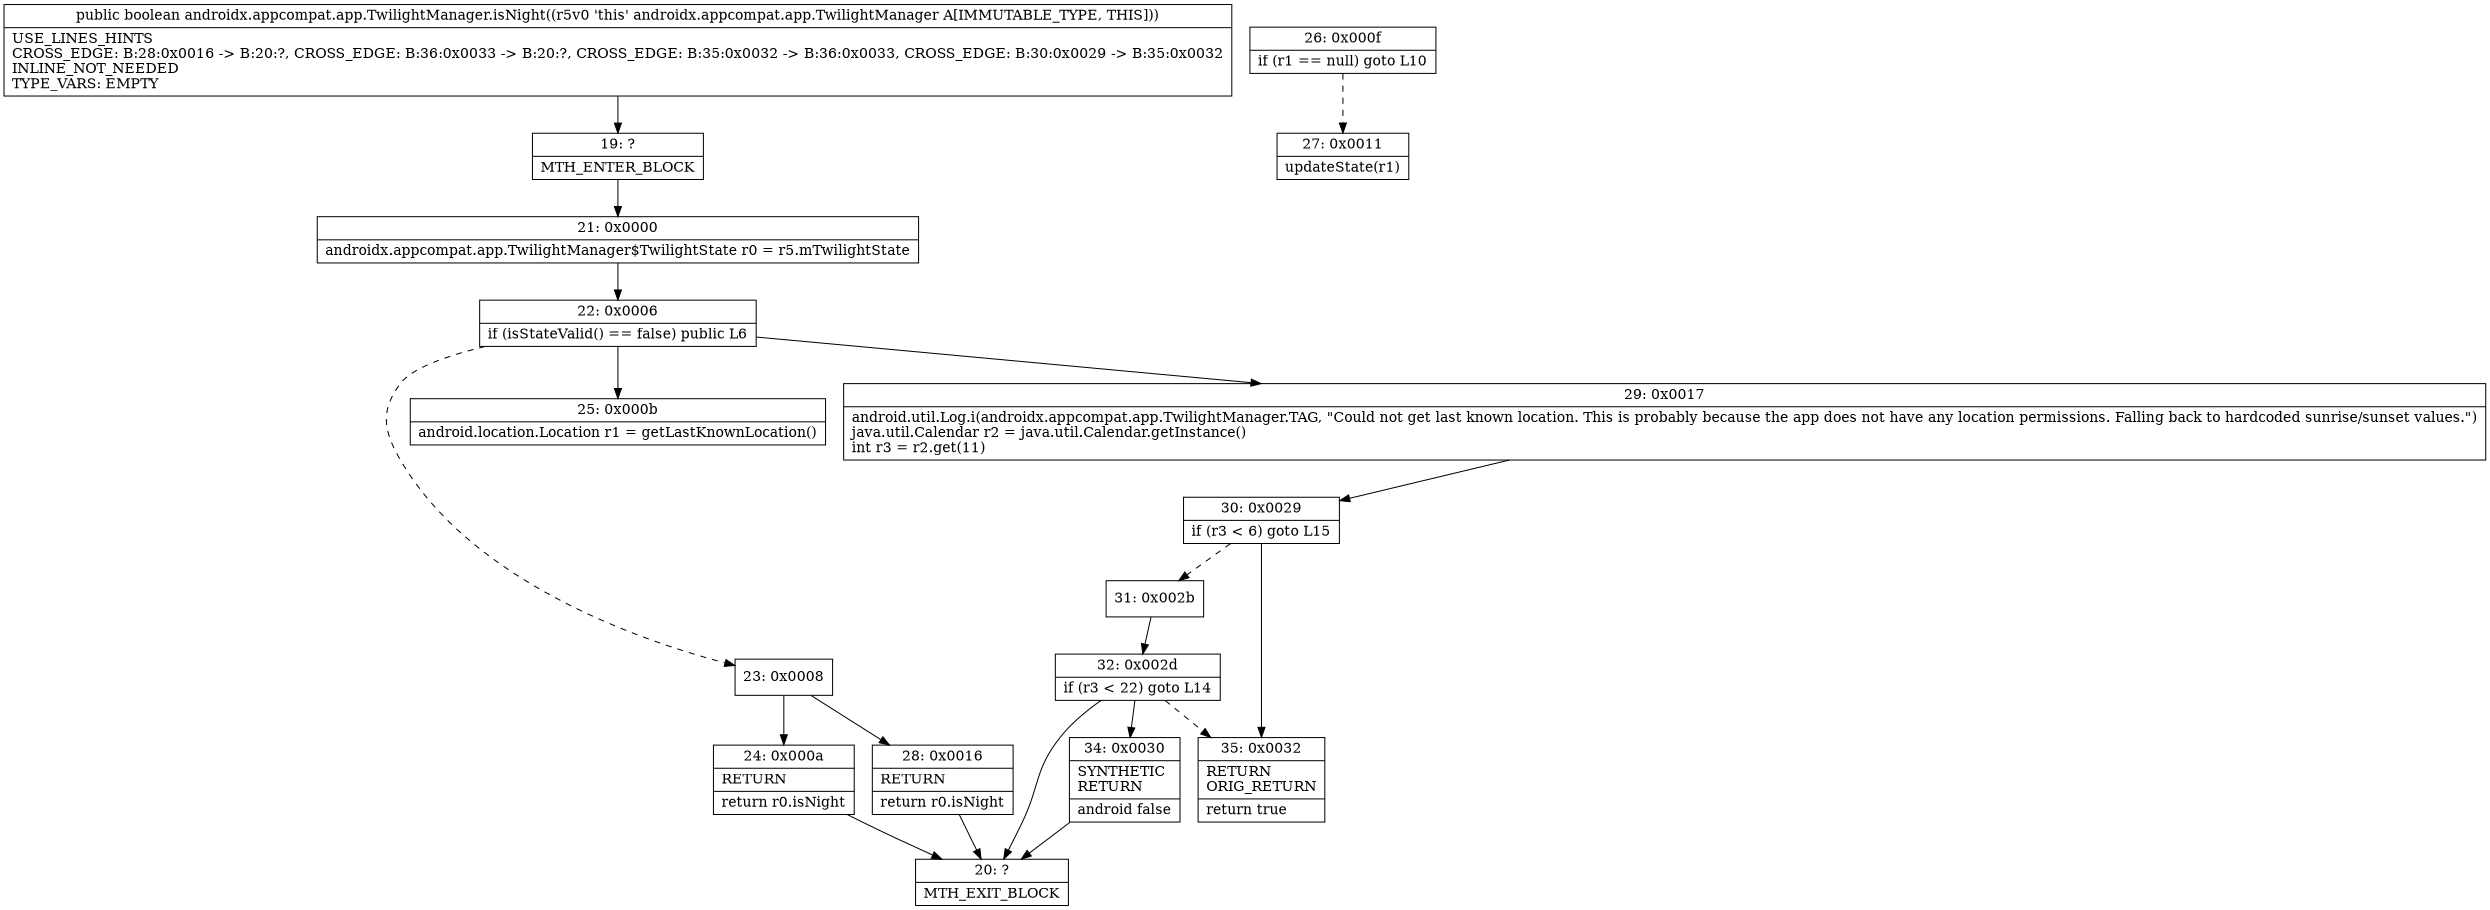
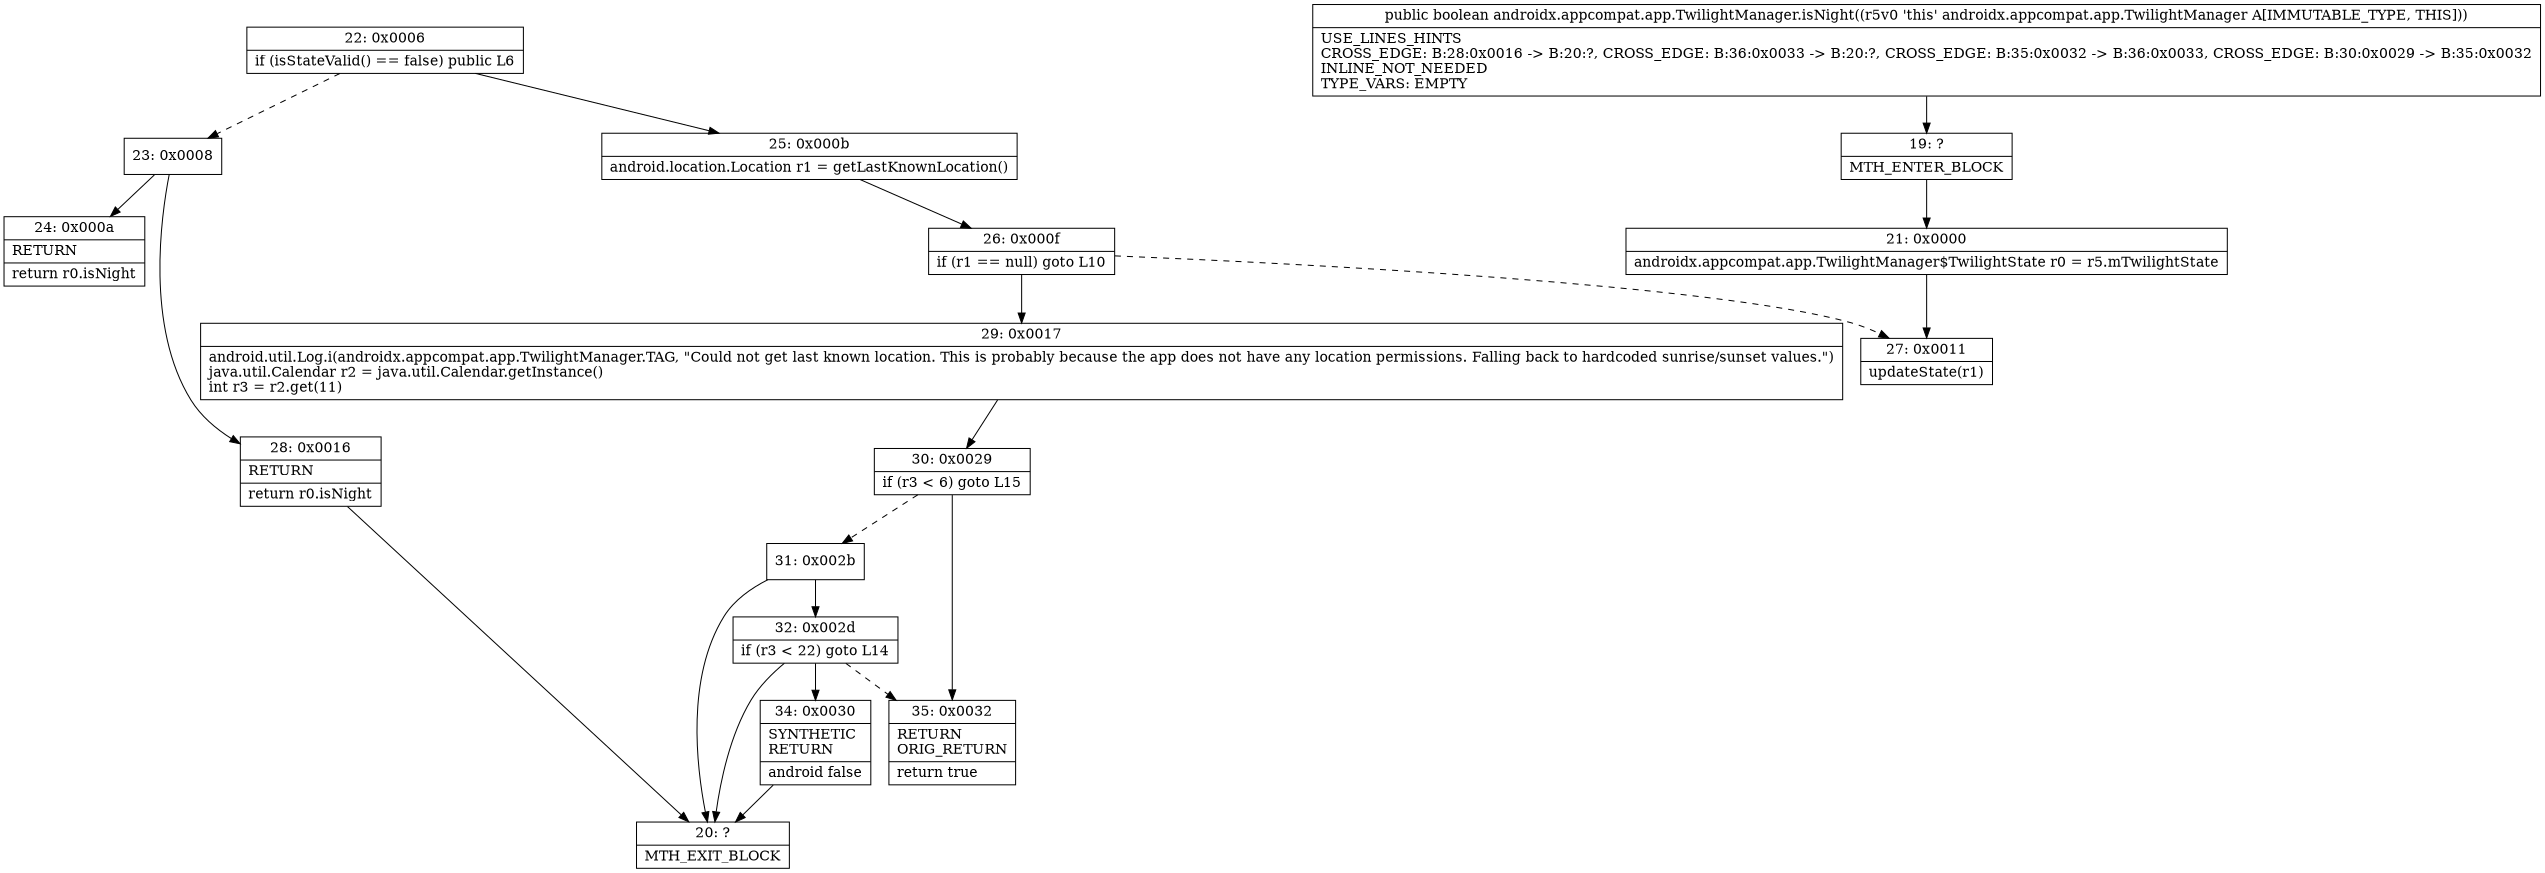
edge "25: 0x000b" -> "26: 0x000f": added
edge "21: 0x0000" -> "22: 0x0006": now "21: 0x0000" -> "27: 0x0011"
edge "22: 0x0006" -> "29: 0x0017": now "26: 0x000f" -> "29: 0x0017"
edge "24: 0x000a" -> "20: ?": now "31: 0x002b" -> "20: ?"
